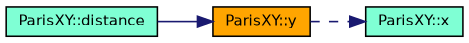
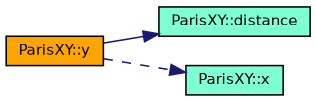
edge "ParisXY::distance" -> "ParisXY::y": reversed
